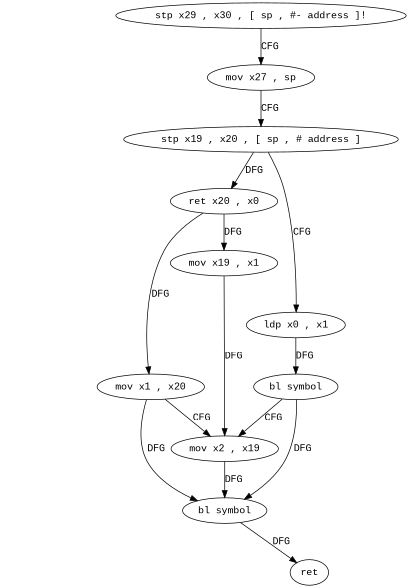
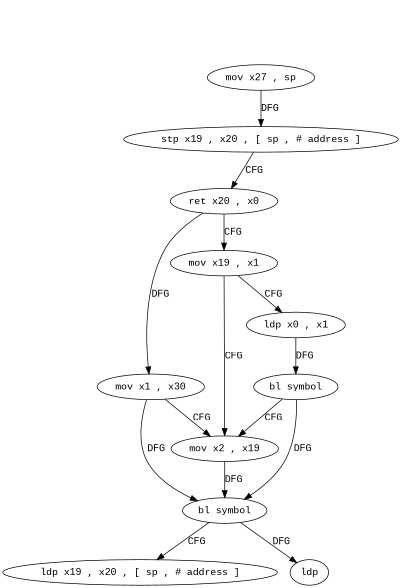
node "stp x29 , x30 , [ sp , #- address ]!": removed
edge "mov x27 , sp" -> "stp x19 , x20 , [ sp , # address ]": label "CFG" -> "DFG"
edge "stp x19 , x20 , [ sp , # address ]" -> "ret x20 , x0": label "DFG" -> "CFG"
edge "stp x19 , x20 , [ sp , # address ]" -> "ldp x0 , x1": now "mov x19 , x1" -> "ldp x0 , x1"
edge "ret x20 , x0" -> "mov x19 , x1": label "DFG" -> "CFG"
edge "mov x19 , x1" -> "mov x2 , x19": label "DFG" -> "CFG"
node "mov x1 , x20": label "mov x1 , x20" -> "mov x1 , x30"
node "ldp x19 , x20 , [ sp , # address ]": added
node "ret": label "ret" -> "ldp"
